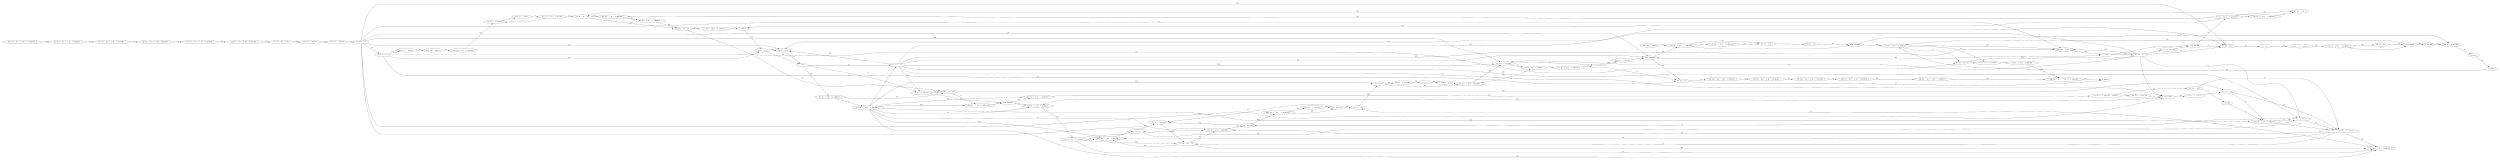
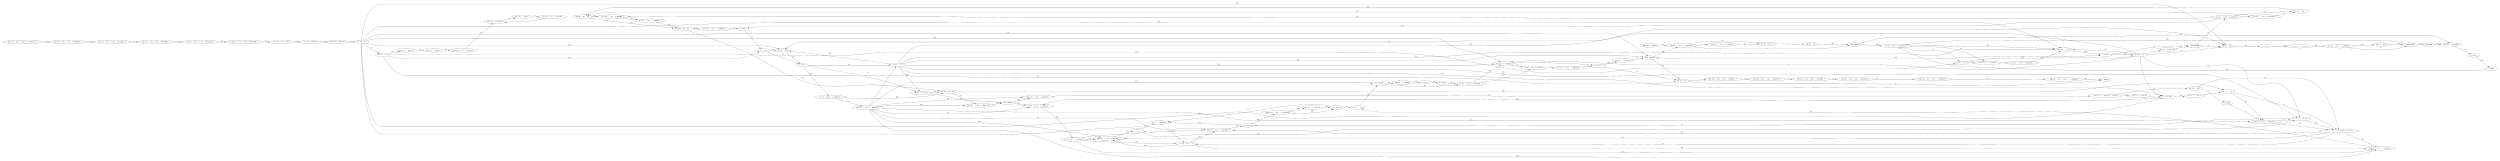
edge "add x26 , x26 , # address" -> "sub w8 , w8 , w9": now "ldr w9 , [ x0 ]" -> "sub w8 , w8 , w9"
edge "str x9 , [ x21 , # address ]" -> "ldp x28 , x27 , [ sp ] , # address": now "str x9 , [ x21 , # address ]" -> "strb w20 , [ x8 ]"
